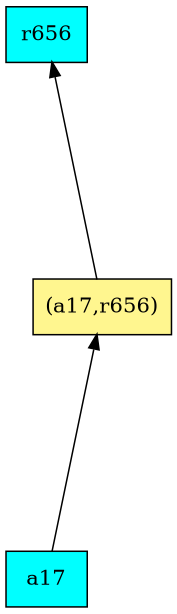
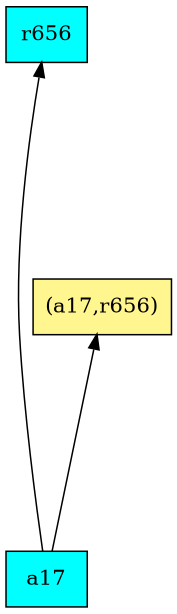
edge "(a17,r656)" -> "r656": now "a17" -> "r656"
